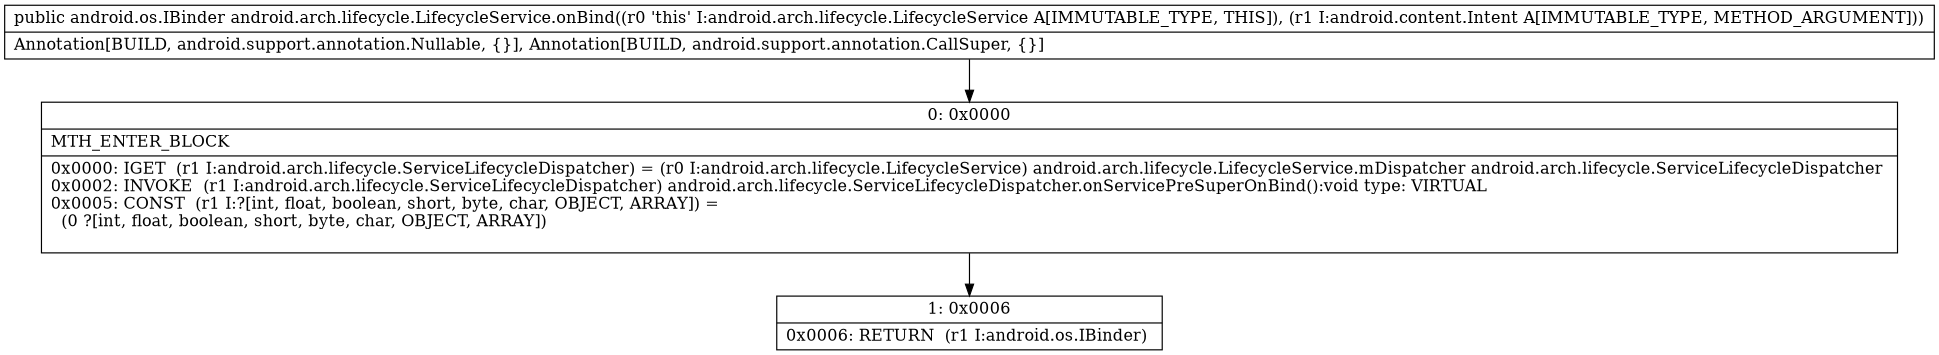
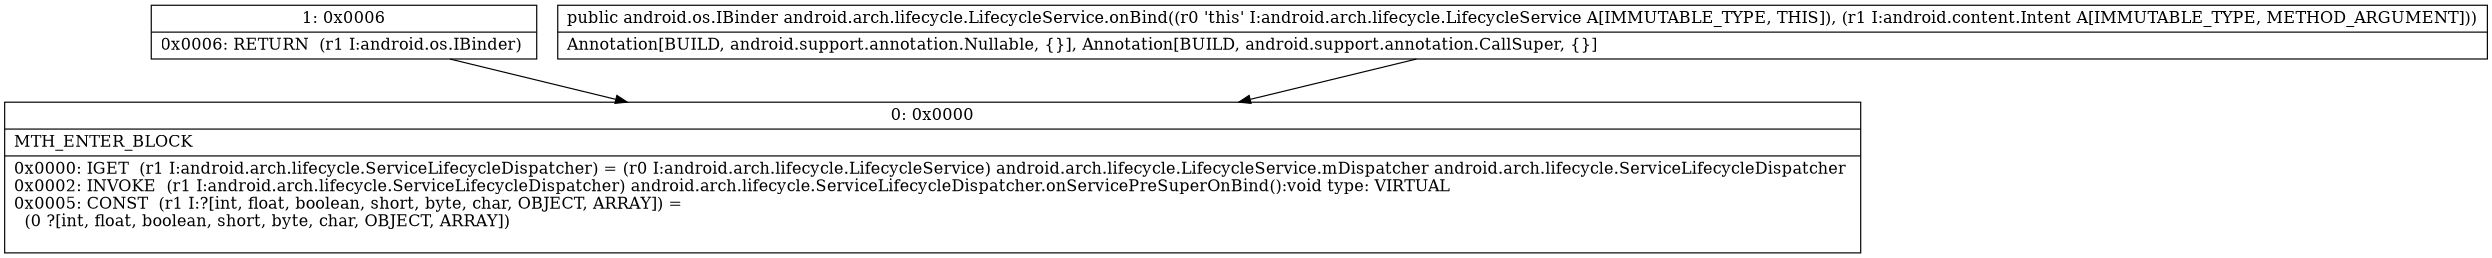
edge "0: 0x0000" -> "1: 0x0006": reversed
